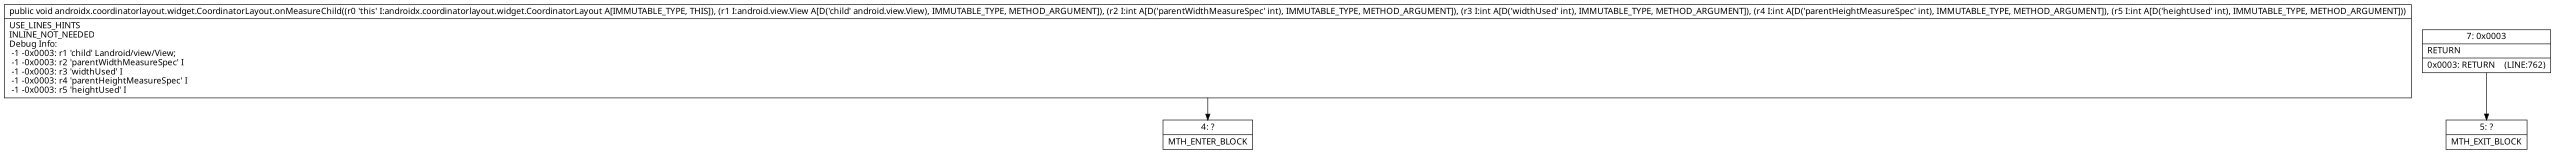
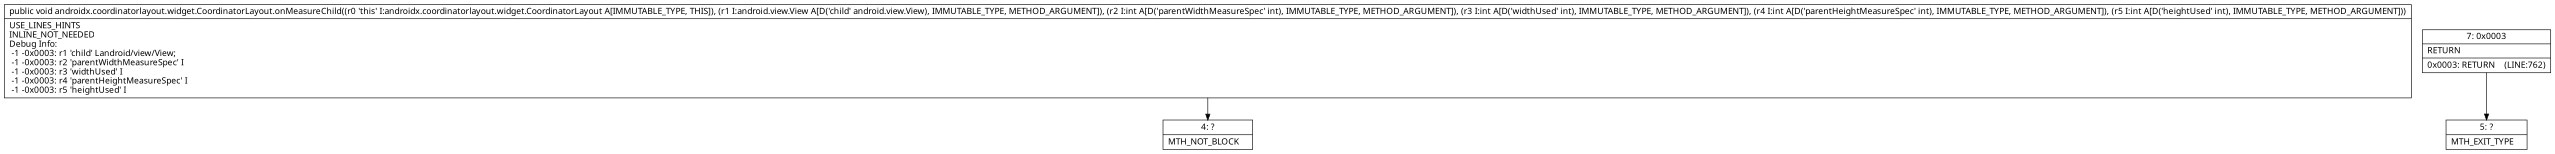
node "4: ?": text "MTH_ENTER_BLOCK" -> "MTH_NOT_BLOCK"
node "5: ?": text "MTH_EXIT_BLOCK" -> "MTH_EXIT_TYPE"
